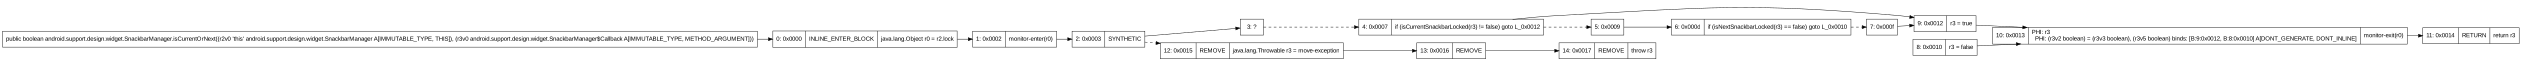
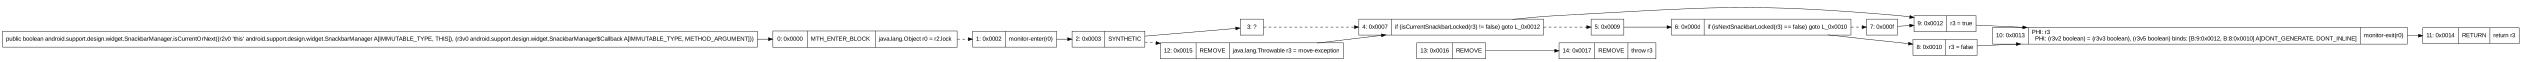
node "0: 0x0000": text "INLINE_ENTER_BLOCK" -> "MTH_ENTER_BLOCK"
edge "0: 0x0000" -> "1: 0x0002": style solid -> dashed
edge "6: 0x000d" -> "8: 0x0010": added
edge "12: 0x0015" -> "13: 0x0016": now "12: 0x0015" -> "4: 0x0007"
